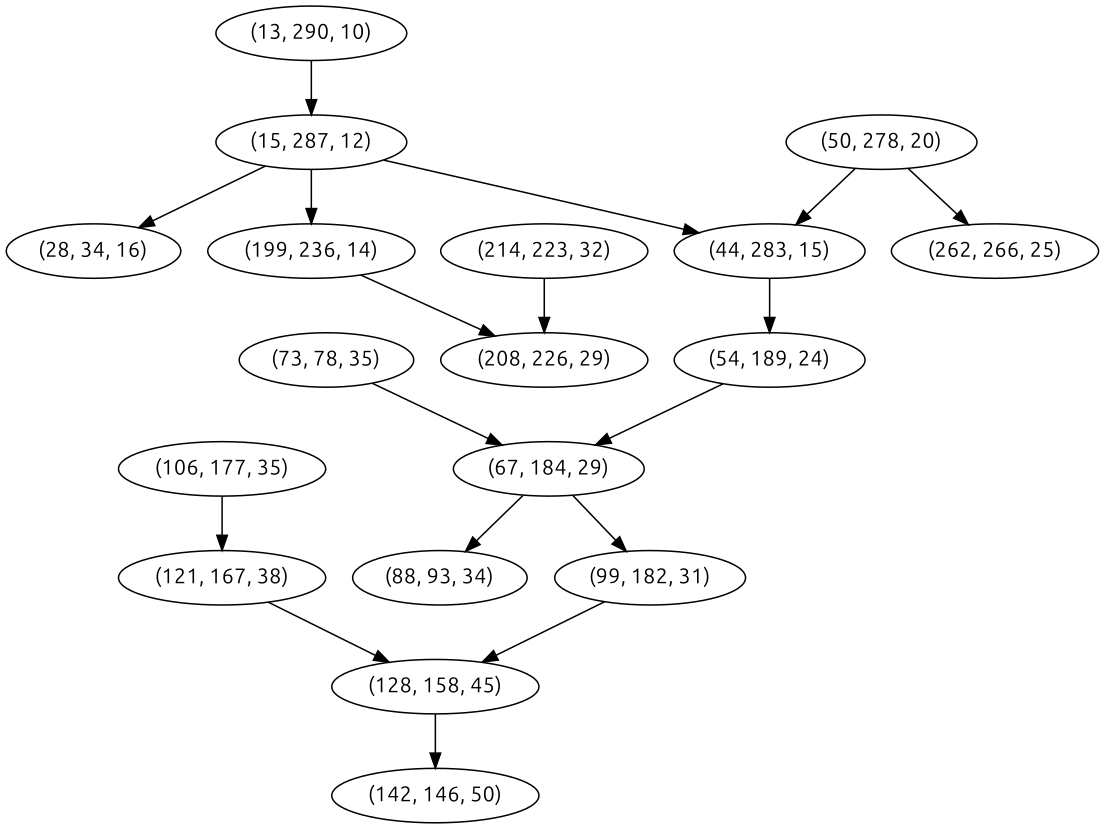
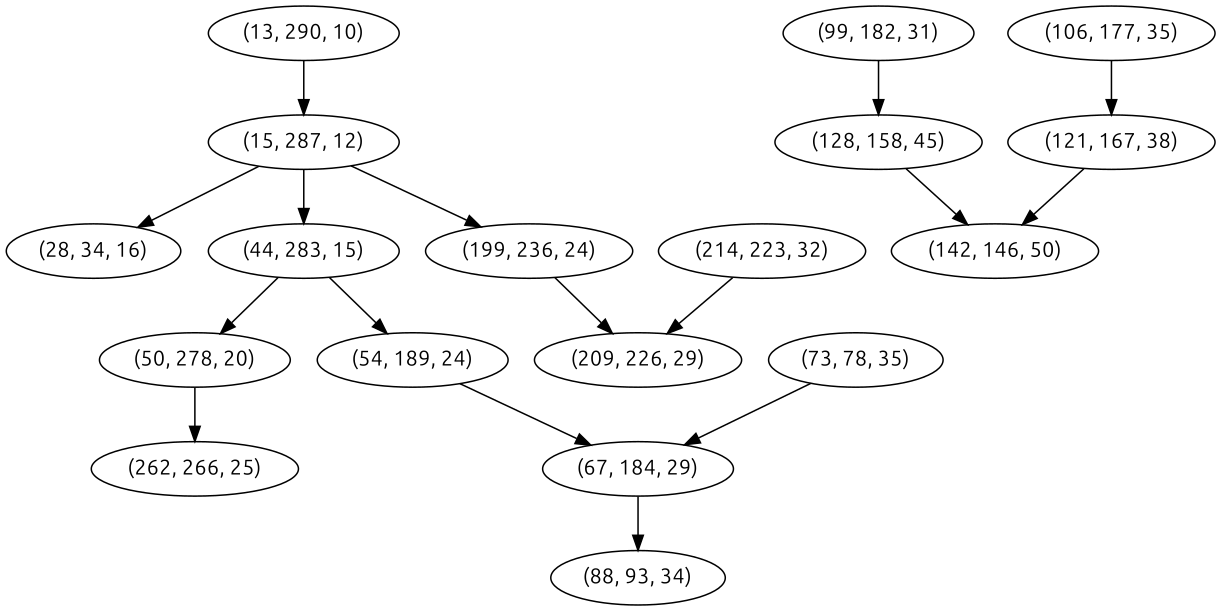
edge "(50, 278, 20)" -> "(44, 283, 15)": reversed
node "(199, 236, 14)": label "(199, 236, 14)" -> "(199, 236, 24)"
node "(208, 226, 29)": label "(208, 226, 29)" -> "(209, 226, 29)"
edge "(67, 184, 29)" -> "(99, 182, 31)": removed
edge "(121, 167, 38)" -> "(128, 158, 45)": now "(121, 167, 38)" -> "(142, 146, 50)"
